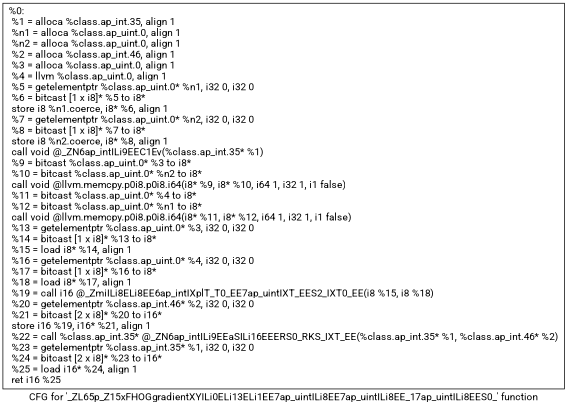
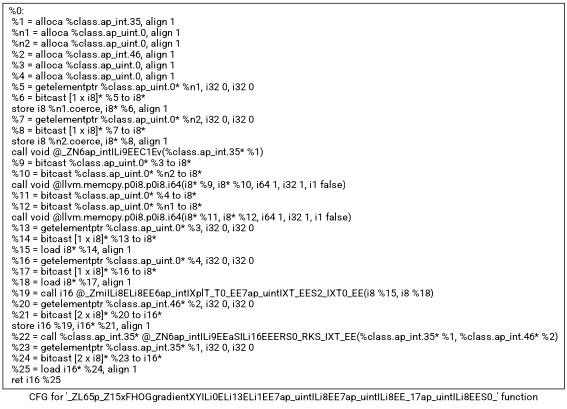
node "%0:": text "%4 = llvm %class.ap_uint.0, align 1" -> "%4 = alloca %class.ap_uint.0, align 1"
